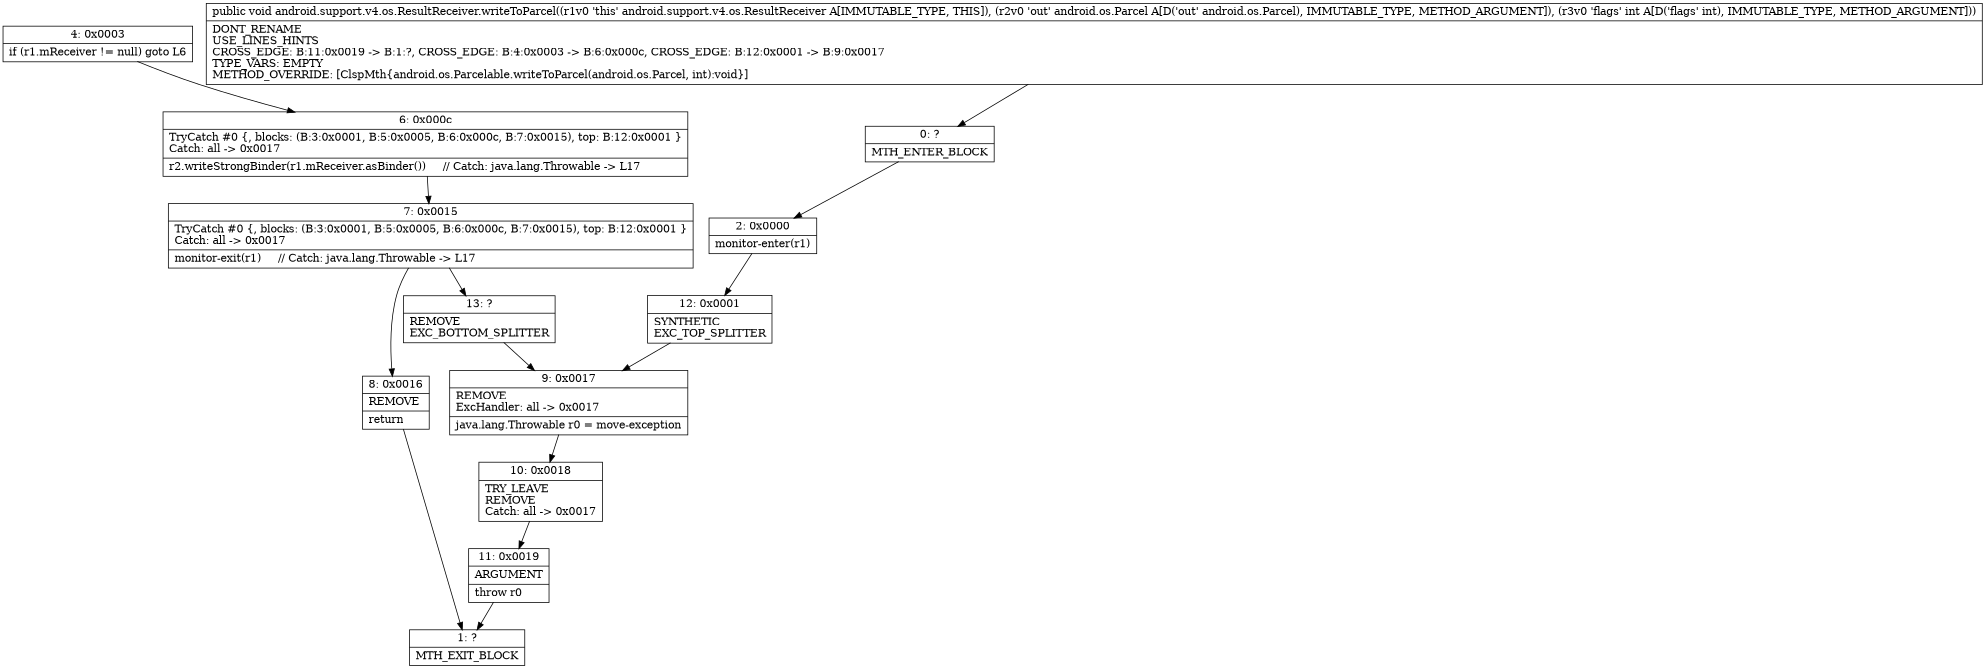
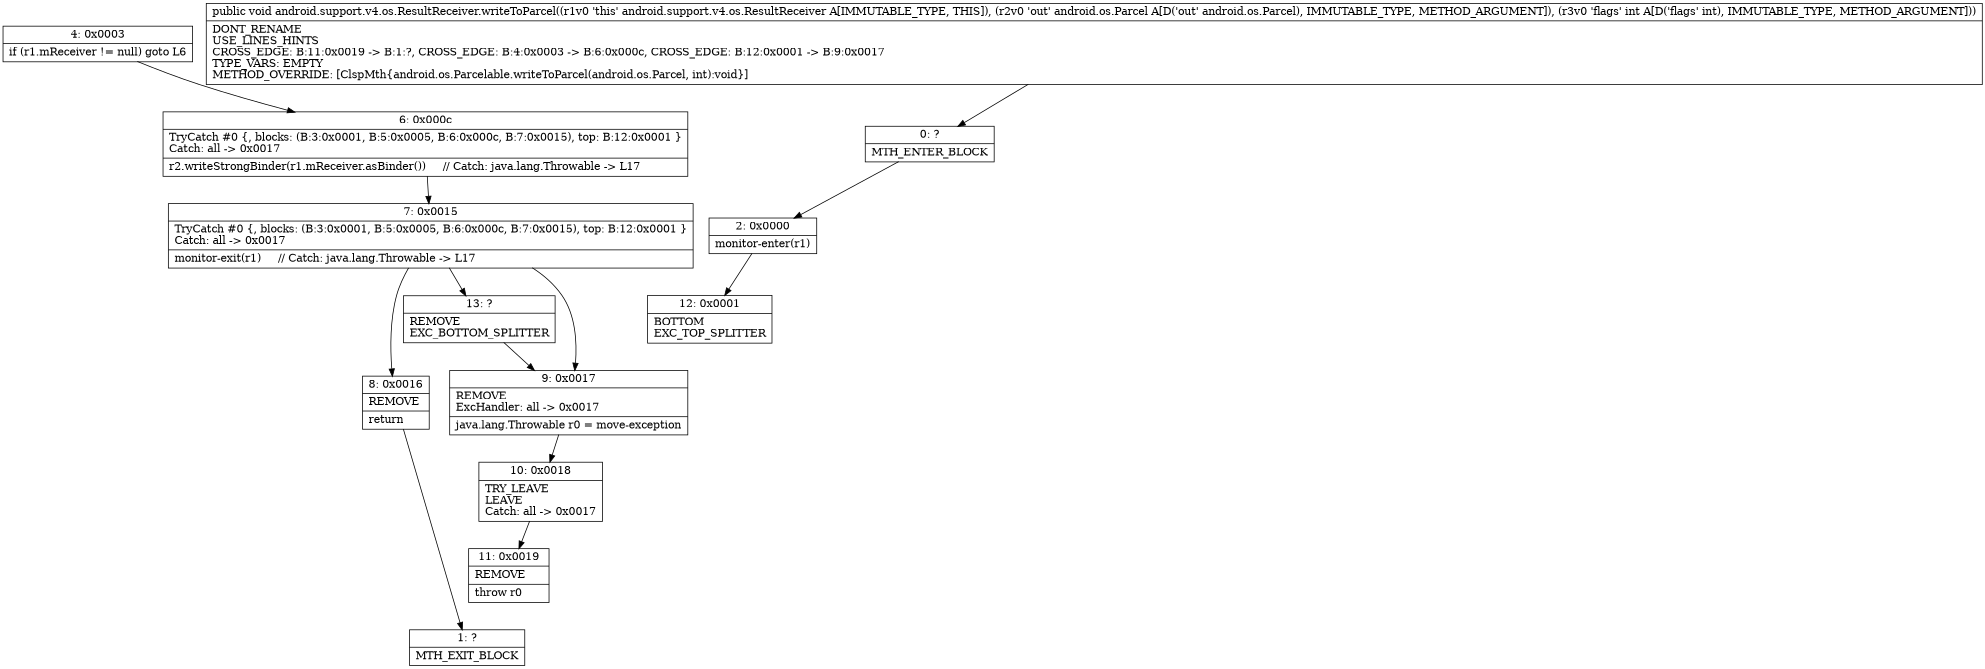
node "12: 0x0001": text "SYNTHETIC" -> "BOTTOM"
edge "12: 0x0001" -> "9: 0x0017": now "7: 0x0015" -> "9: 0x0017"
node "10: 0x0018": text "REMOVE" -> "LEAVE"
node "11: 0x0019": text "ARGUMENT" -> "REMOVE"
edge "11: 0x0019" -> "1: ?": removed
